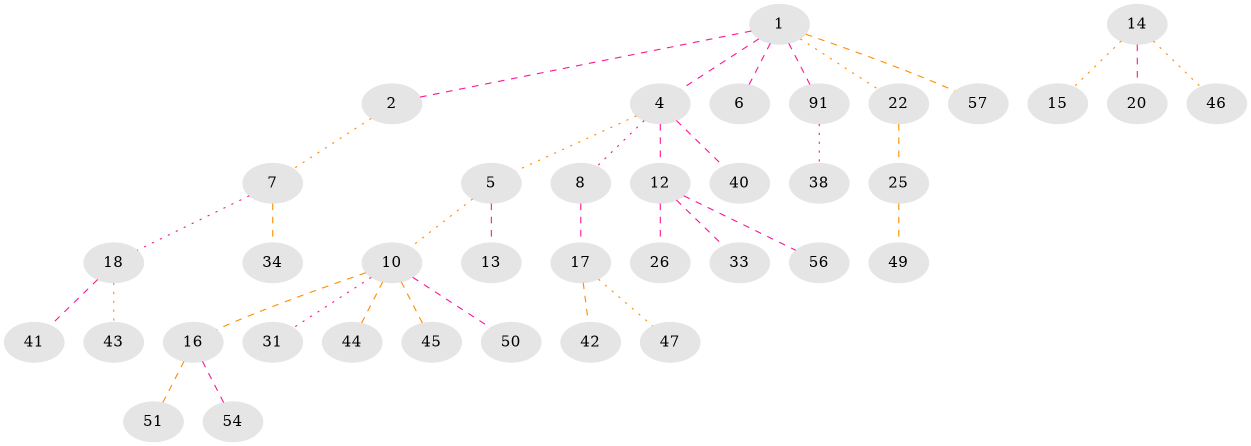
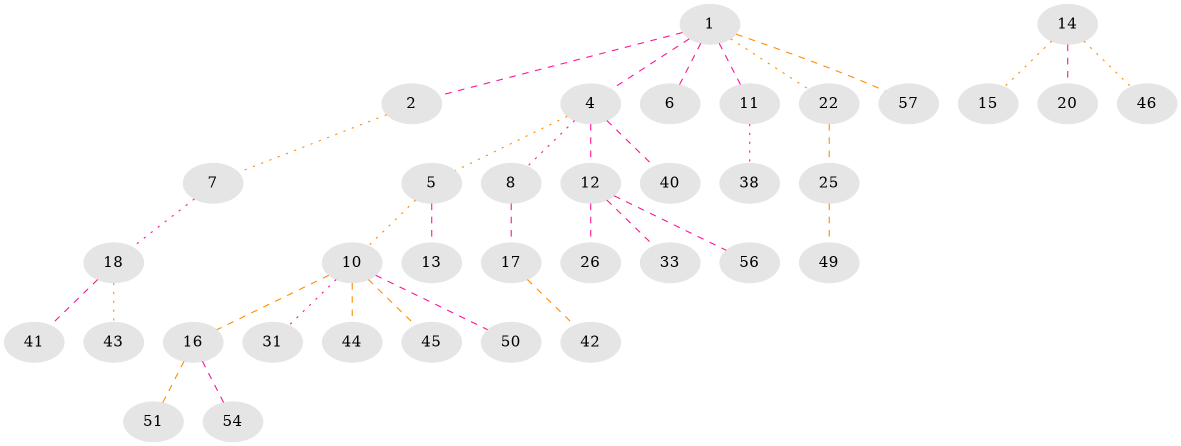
node "91": label "91" -> "11"
node "34": removed
node "47": removed
